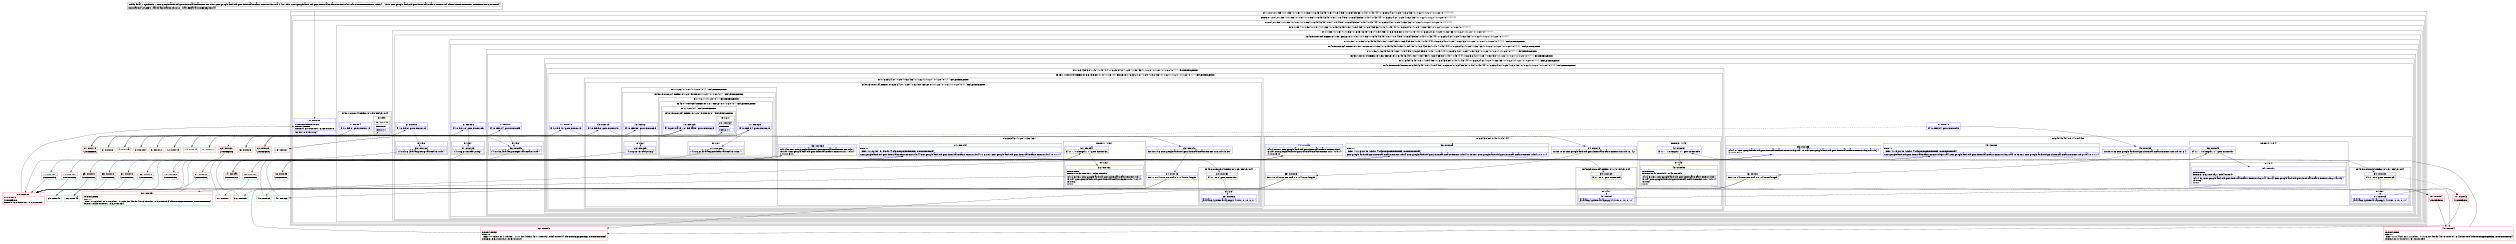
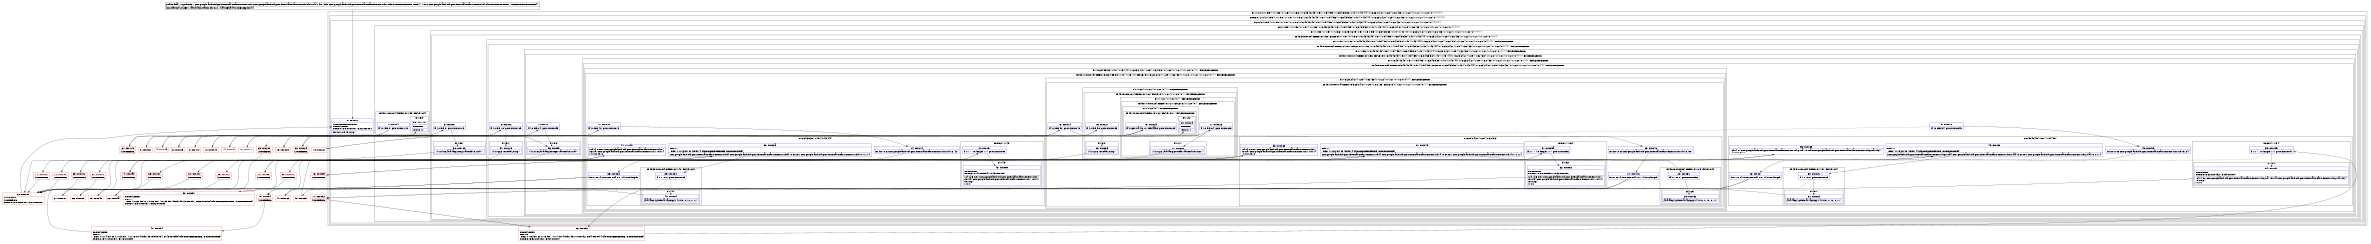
edge "43: 0x0099" -> "41: 0x0094": removed
